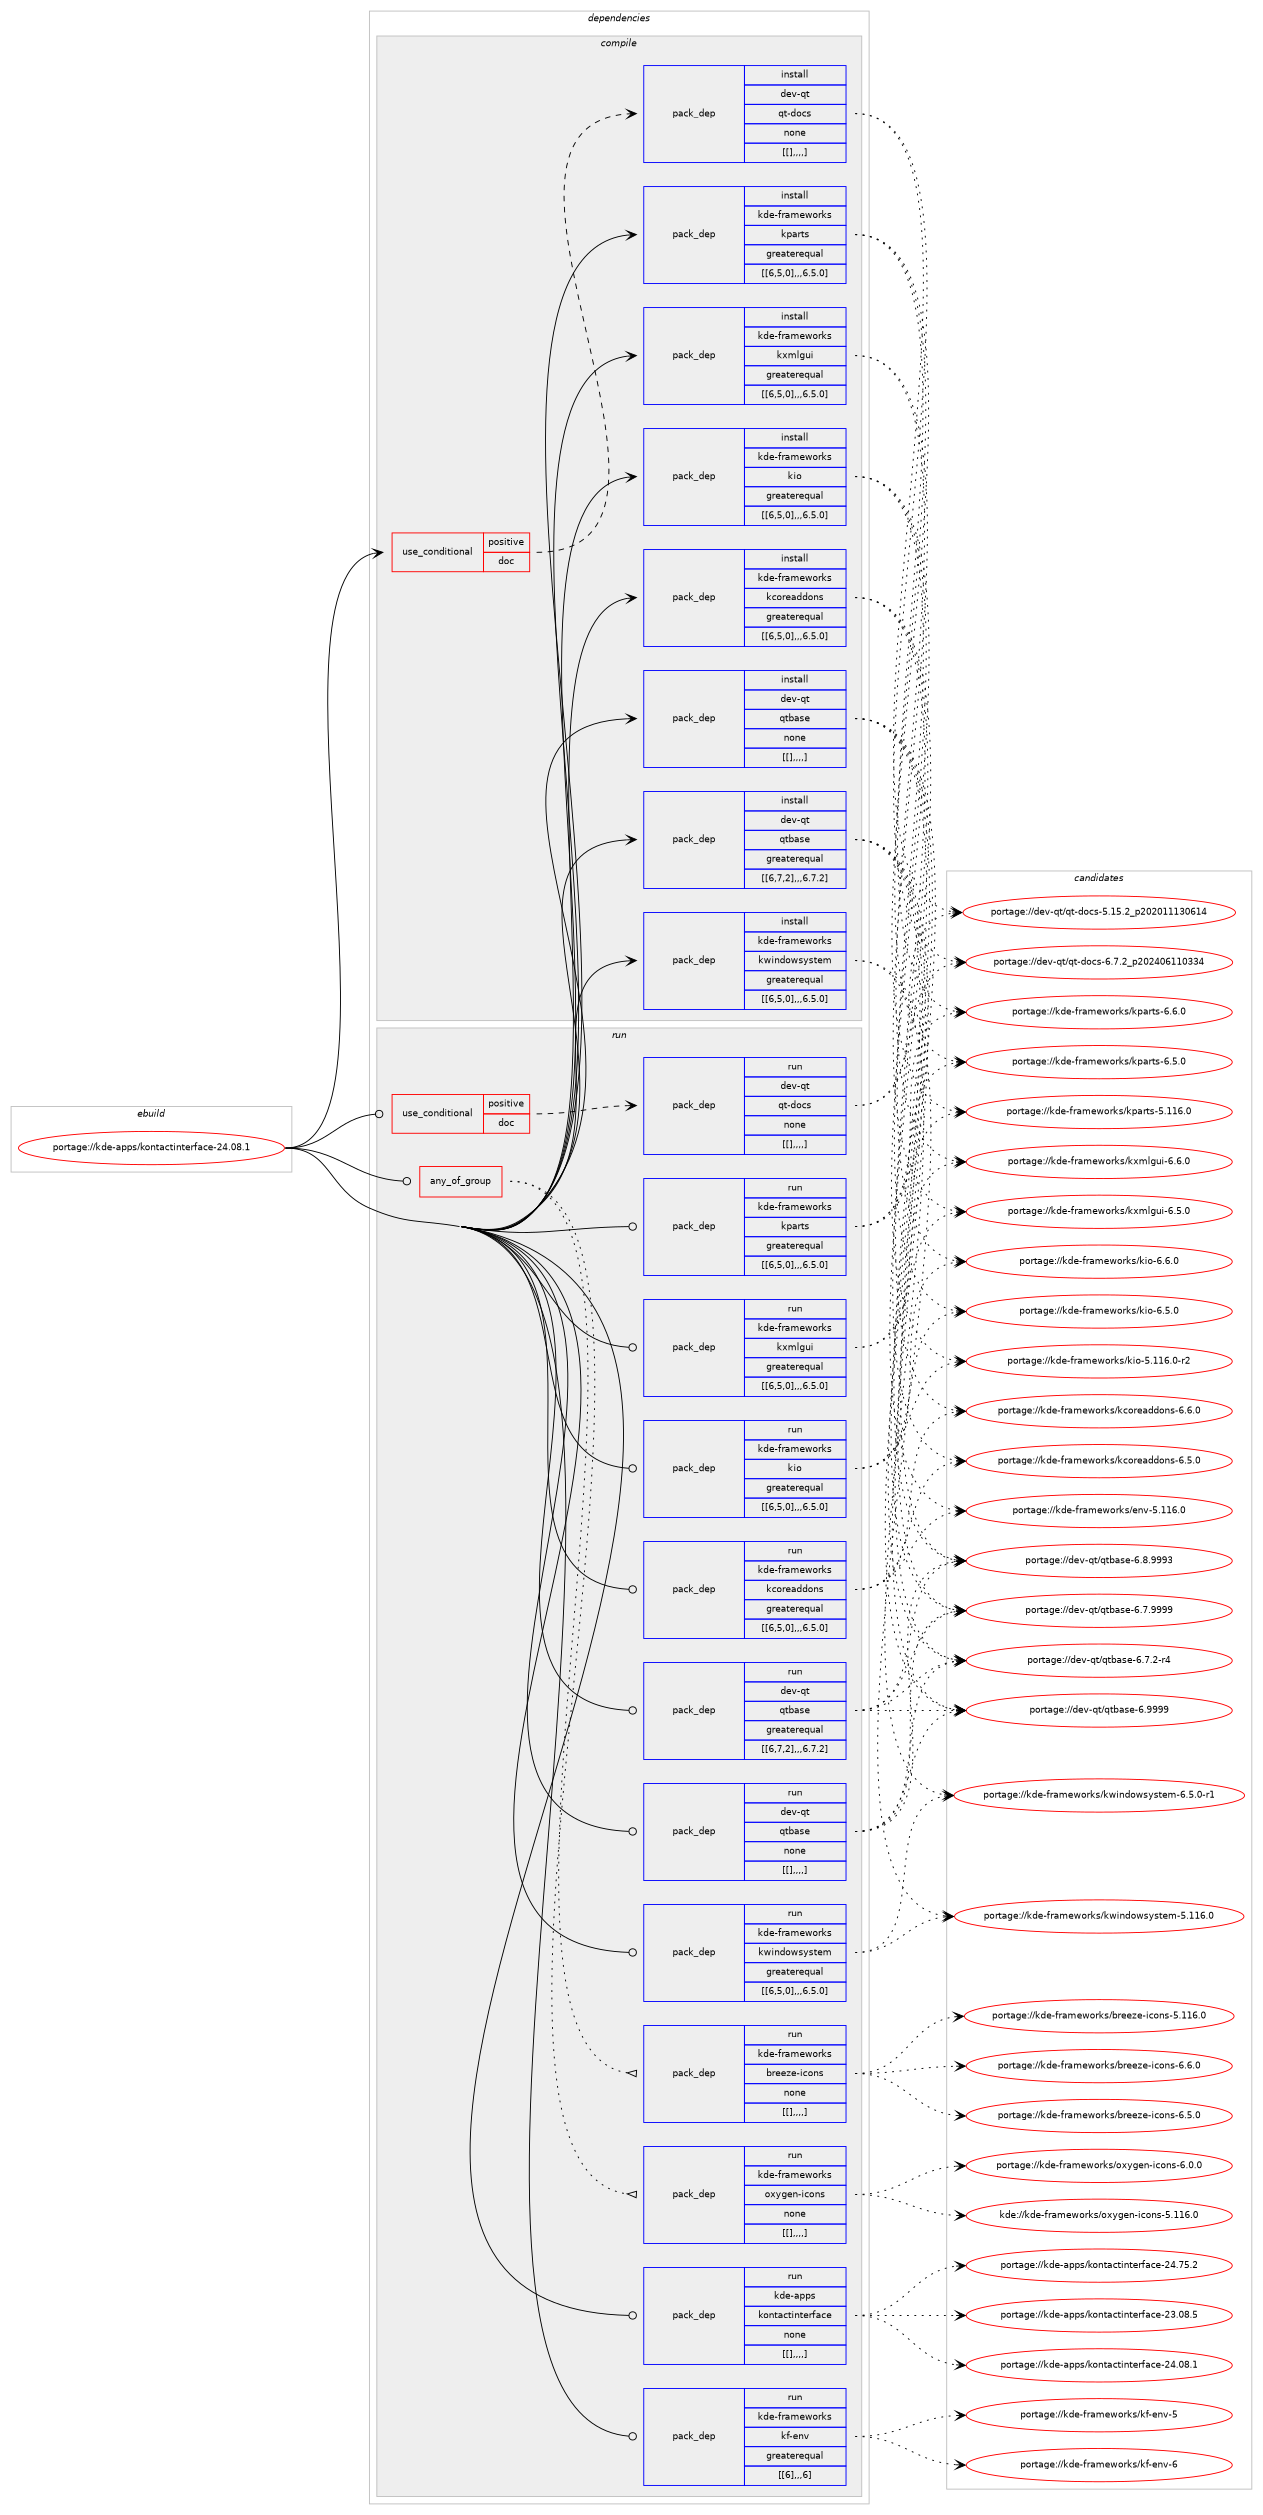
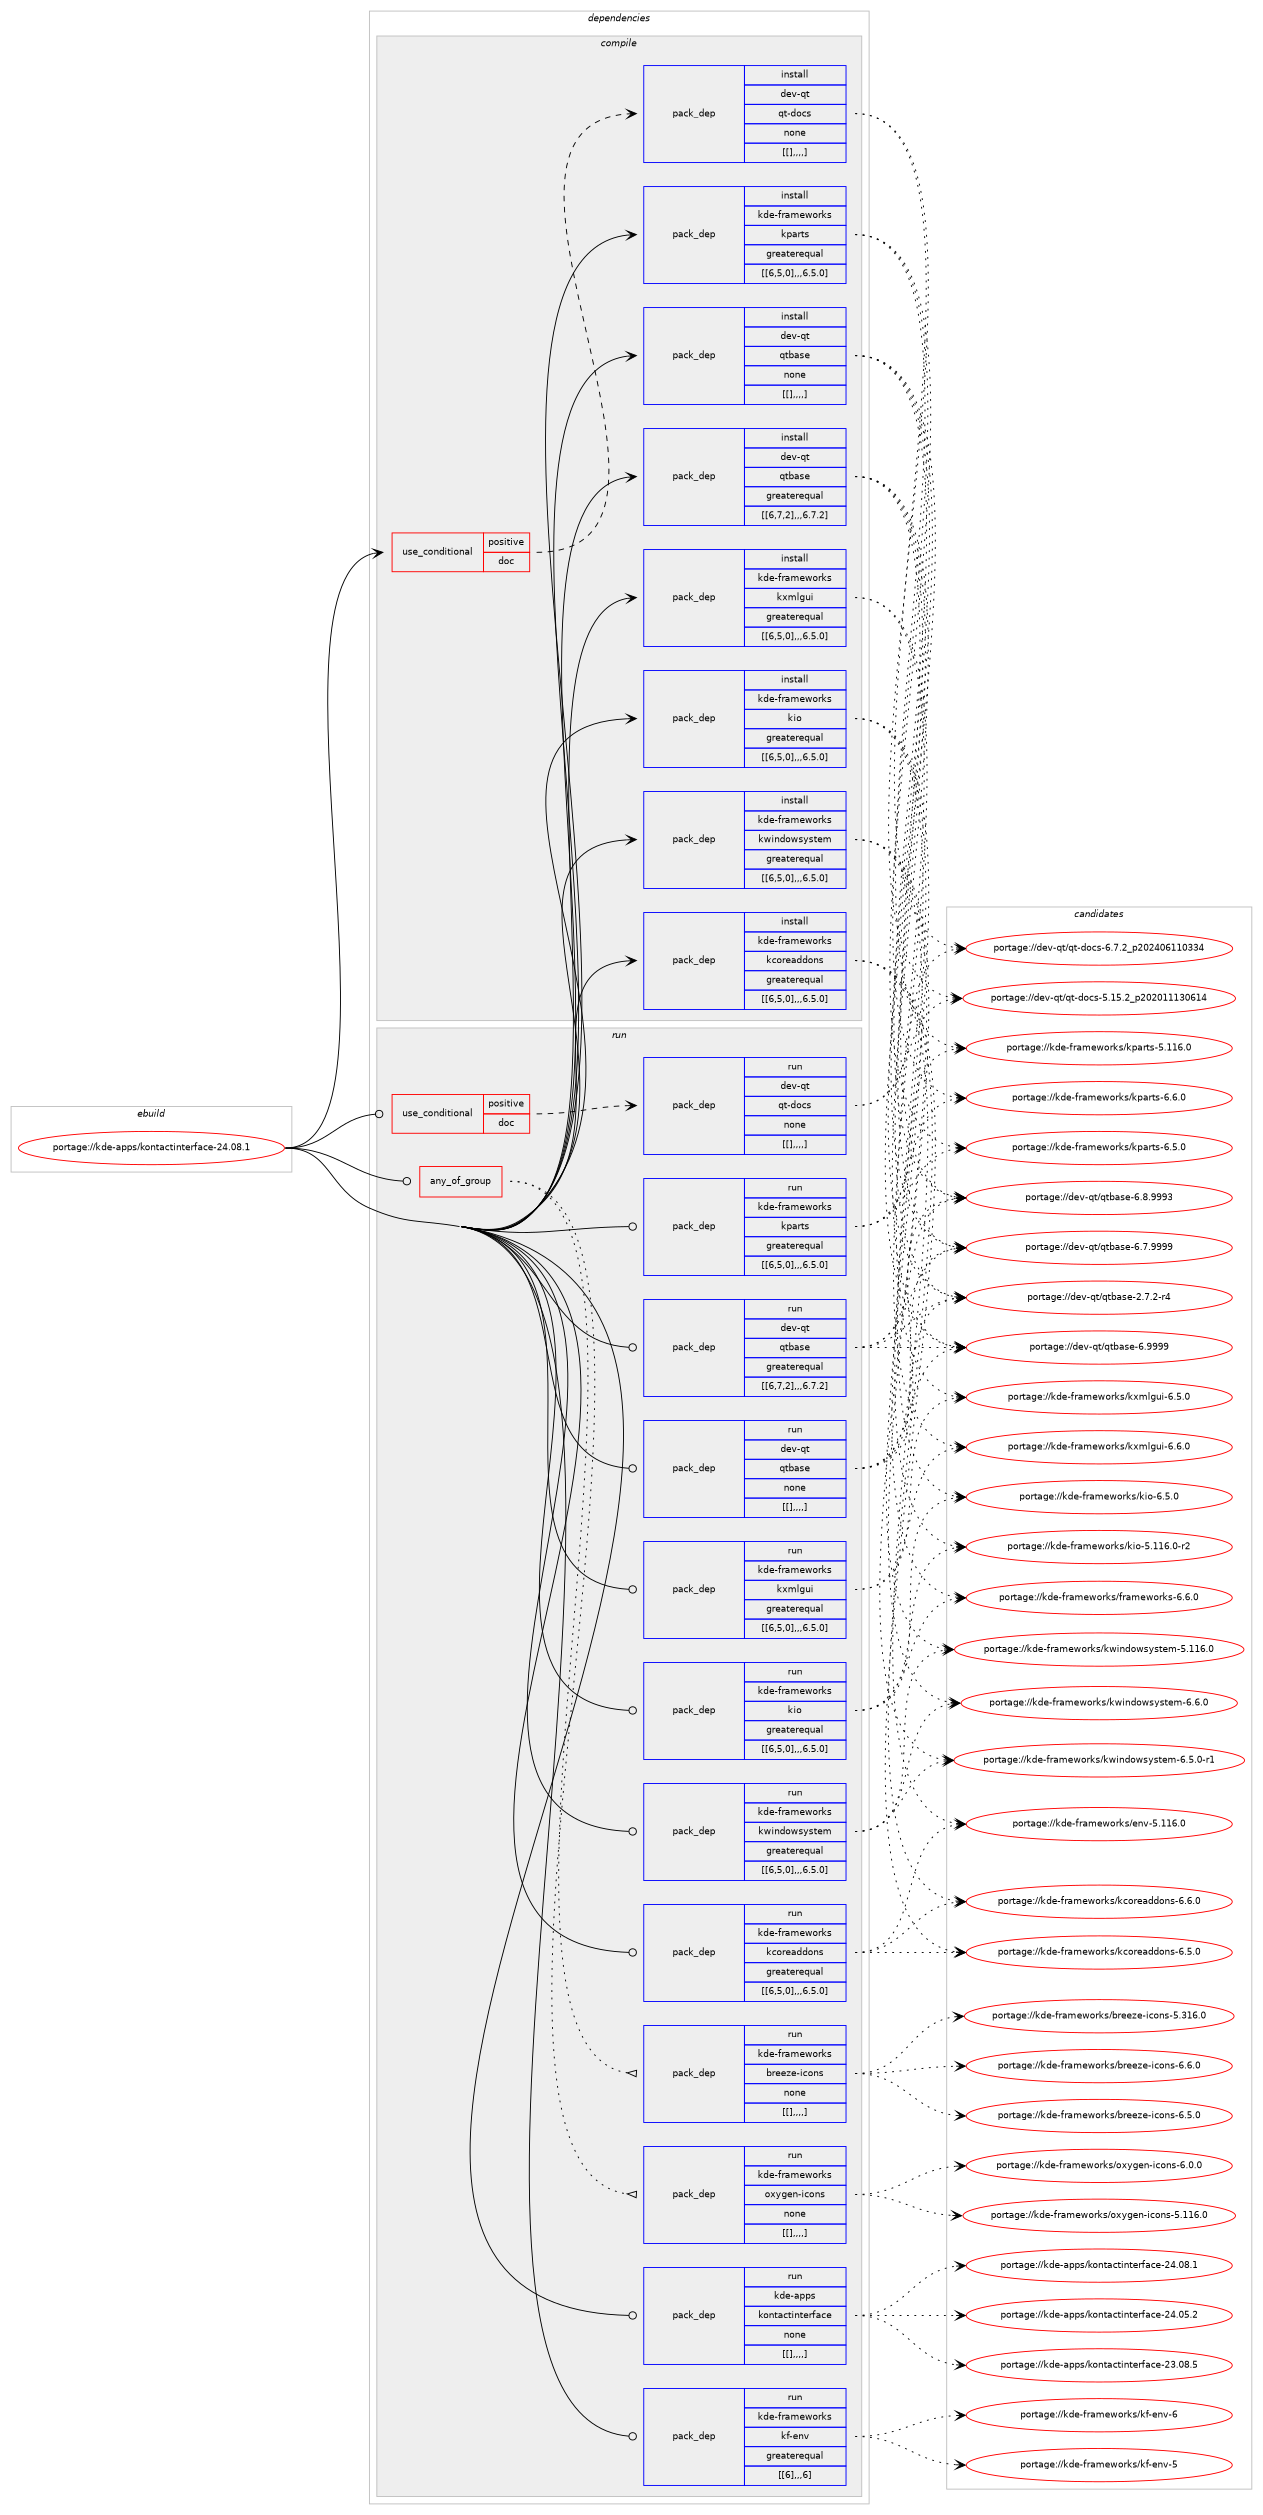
node "portage://kde-frameworks/kio-6.6.0": label "portage://kde-frameworks/kio-6.6.0" -> "portage://kde-frameworks/frameworks-6.6.0"
node "portage://dev-qt/qtbase-6.7.2-r4": label "portage://dev-qt/qtbase-6.7.2-r4" -> "portage://dev-qt/qtbase-2.7.2-r4"
node "portage://kde-frameworks/kwindowsystem-6.6.0": added
node "portage://kde-frameworks/breeze-icons-5.116.0": label "portage://kde-frameworks/breeze-icons-5.116.0" -> "portage://kde-frameworks/breeze-icons-5.316.0"
node "kde://kde-frameworks/oxygen-icons-5.116.0": label "kde://kde-frameworks/oxygen-icons-5.116.0" -> "portage://kde-frameworks/oxygen-icons-5.116.0"
node "portage://kde-apps/kontactinterface-24.75.2": label "portage://kde-apps/kontactinterface-24.75.2" -> "portage://kde-apps/kontactinterface-24.05.2"
